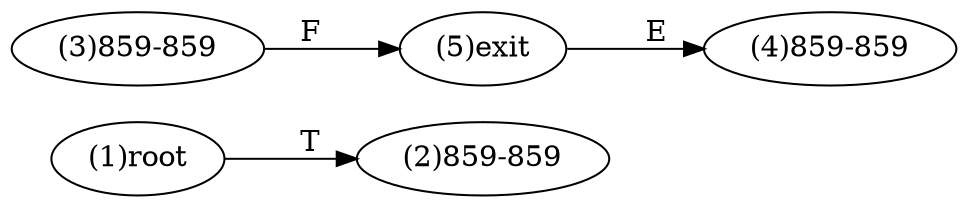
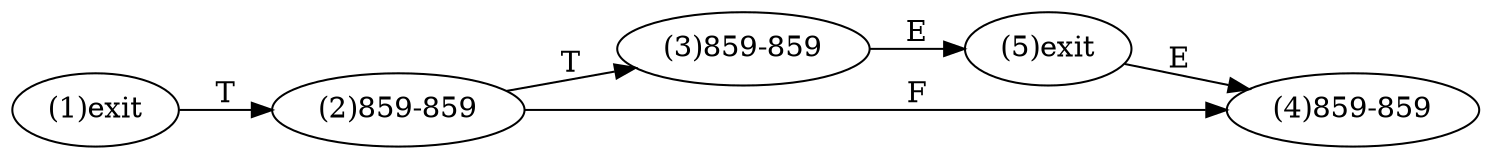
edge "(3)859-859" -> "(5)exit": label "F" -> "E"
edge "(2)859-859" -> "(3)859-859": added, label "T"
edge "(2)859-859" -> "(4)859-859": added, label "F"
node "(1)root": label "(1)root" -> "(1)exit"
